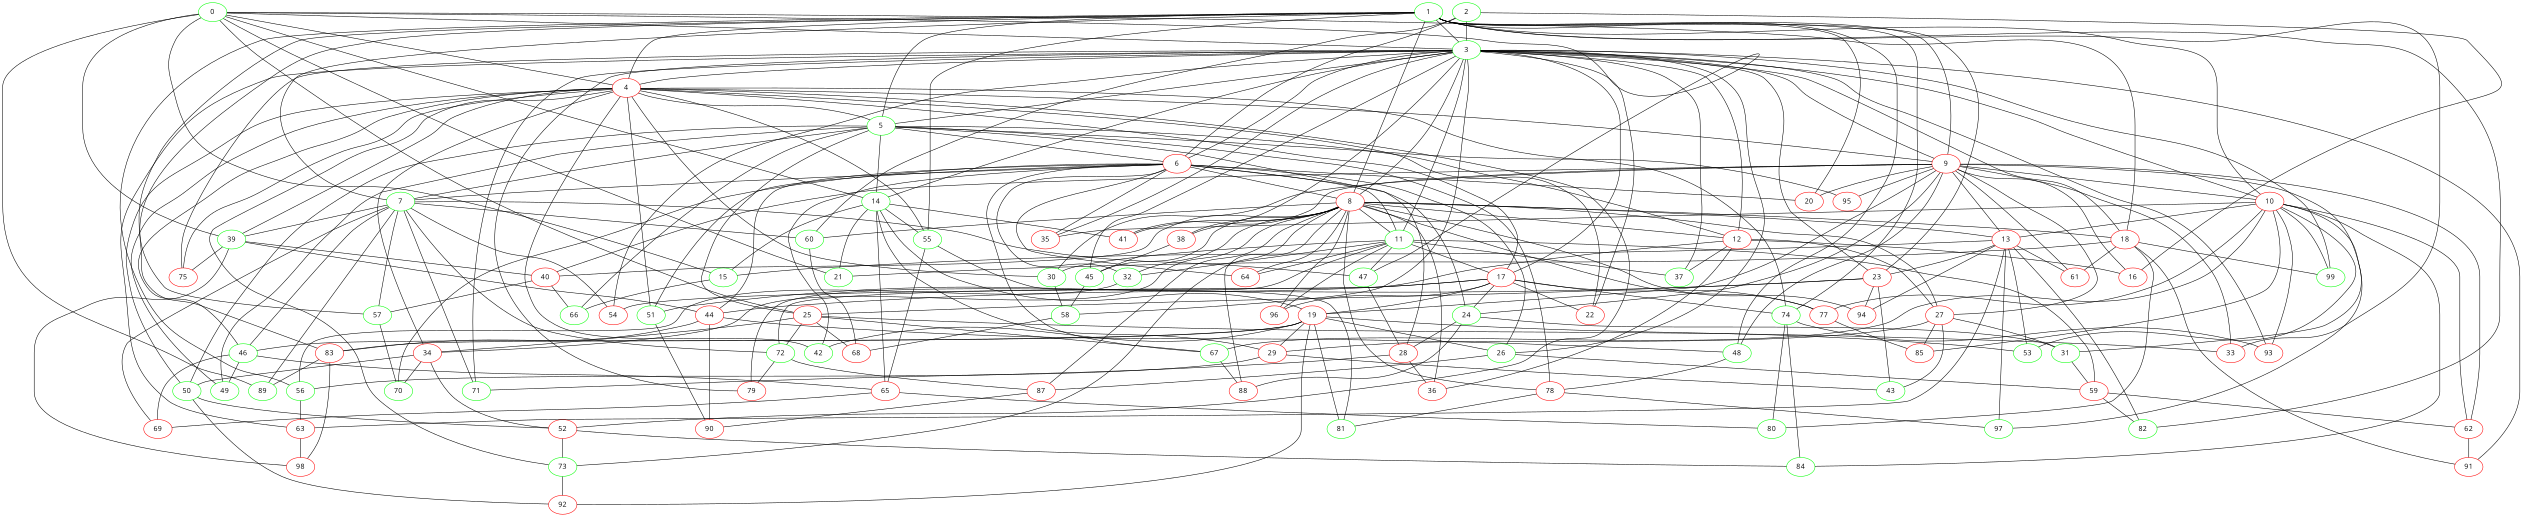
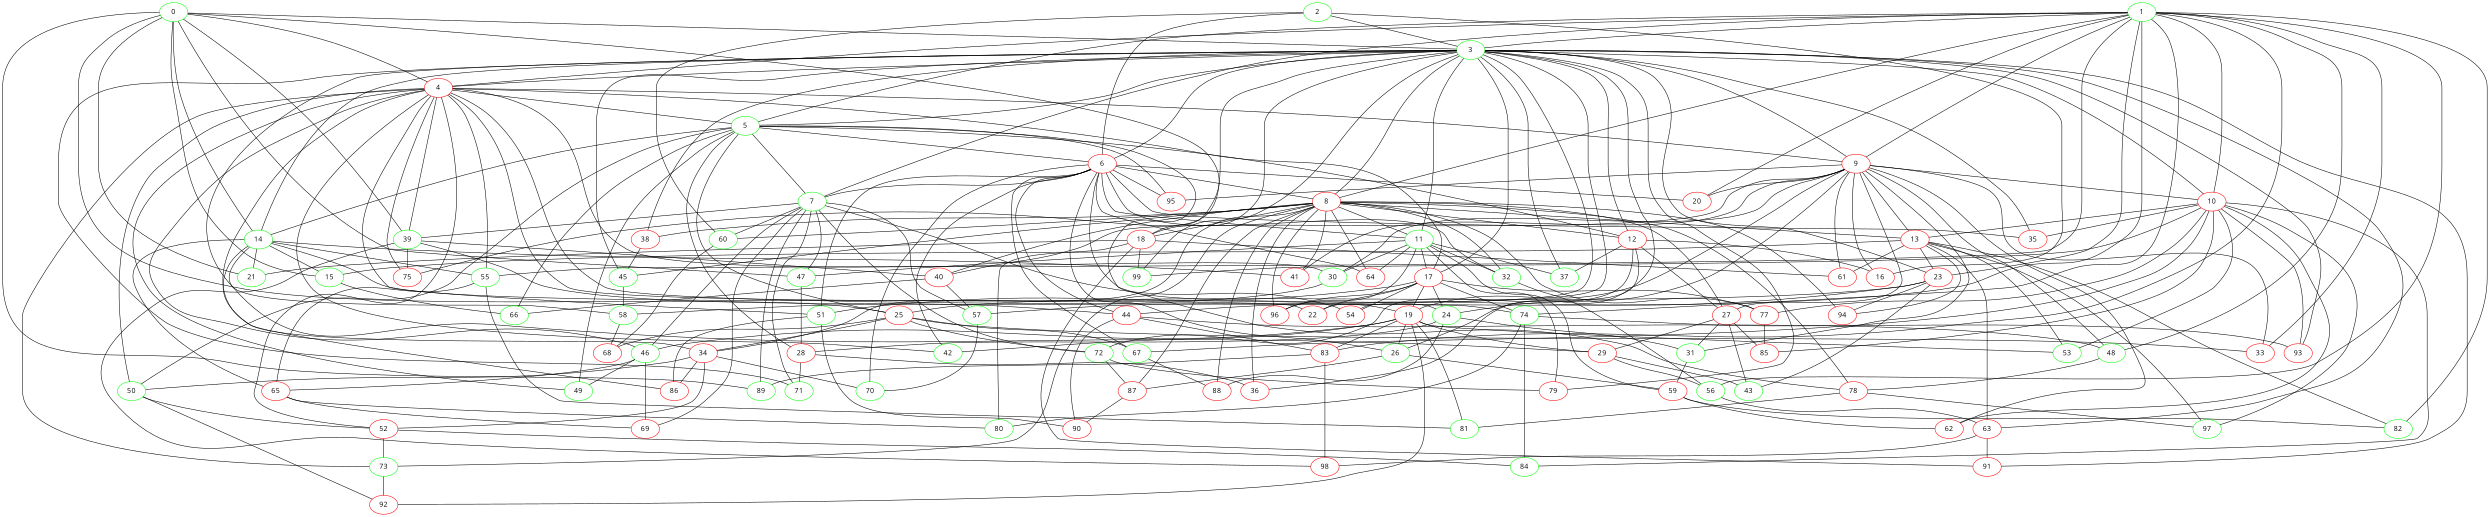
edge "6" -- "95": added
node "86": added
edge "62" -- "91": now "63" -- "91"
